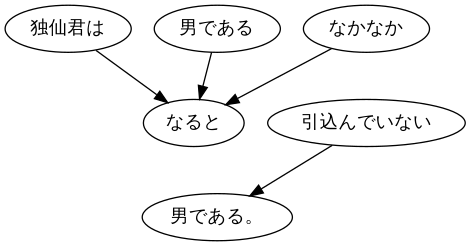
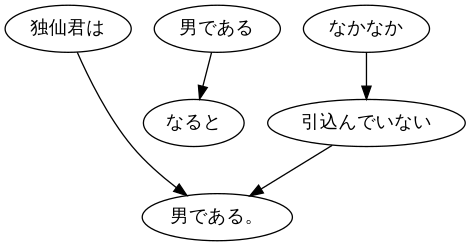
edge "独仙君は" -> "なると": now "独仙君は" -> "男である。"
edge "なかなか" -> "なると": now "なかなか" -> "引込んでいない"
